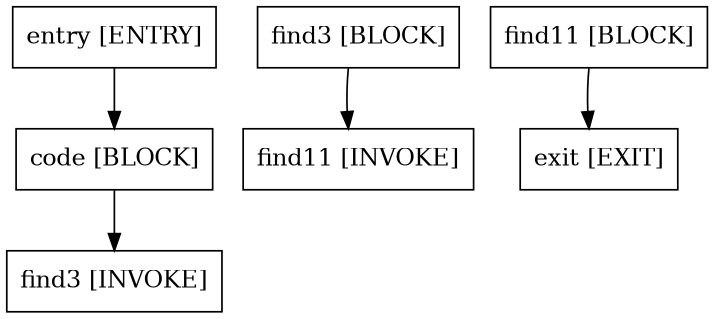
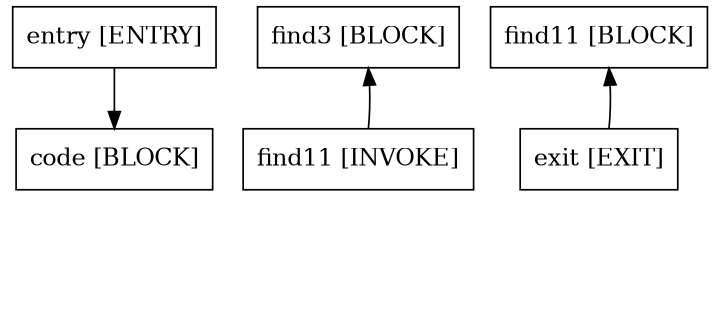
edge "find3 [BLOCK]" -> "find11 [INVOKE]": reversed
edge "find11 [BLOCK]" -> "exit [EXIT]": reversed
node "find3 [INVOKE]": removed
